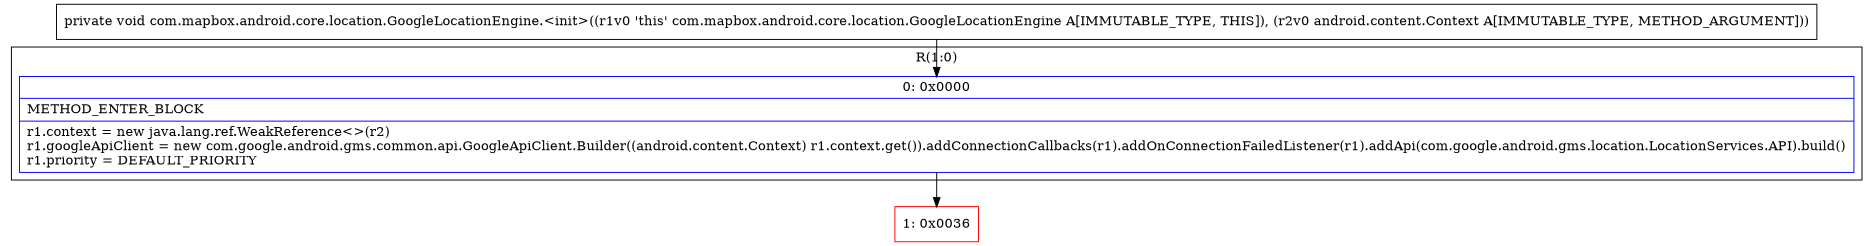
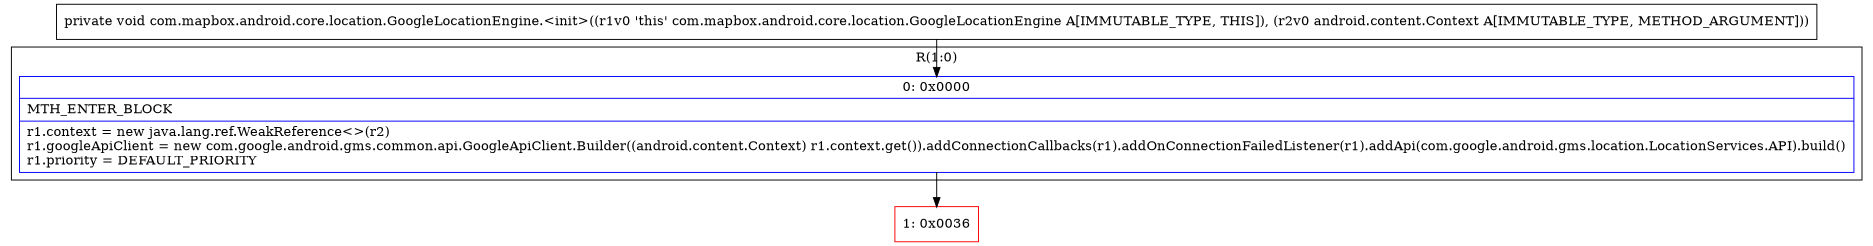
node "0: 0x0000": text "METHOD_ENTER_BLOCK" -> "MTH_ENTER_BLOCK"
